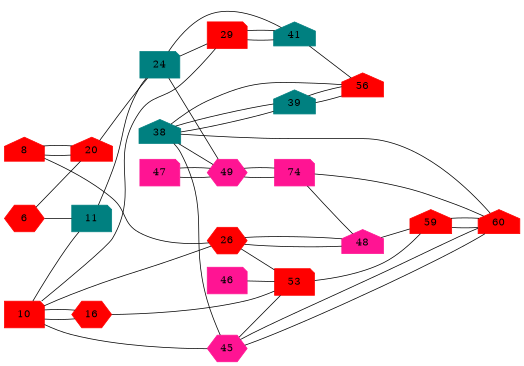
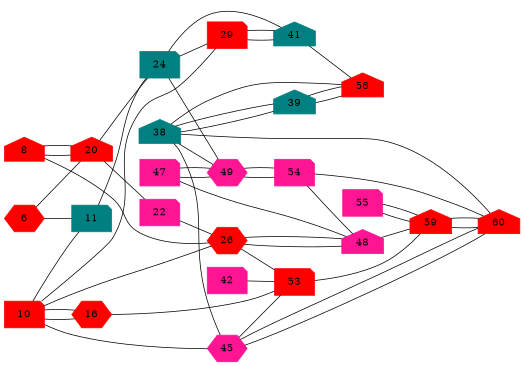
node "74": label "74" -> "54"
node "55": added
edge "47" -- "48": added
node "22": added
node "46": label "46" -> "42"
